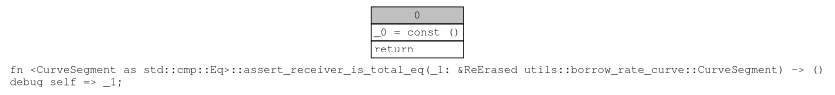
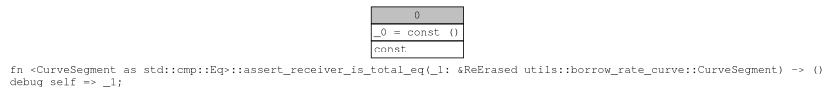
node "0": text "return" -> "const"
